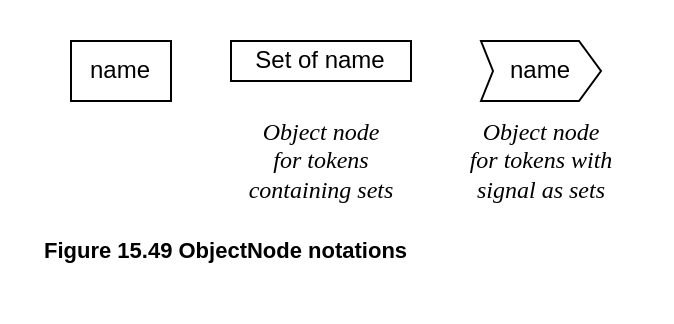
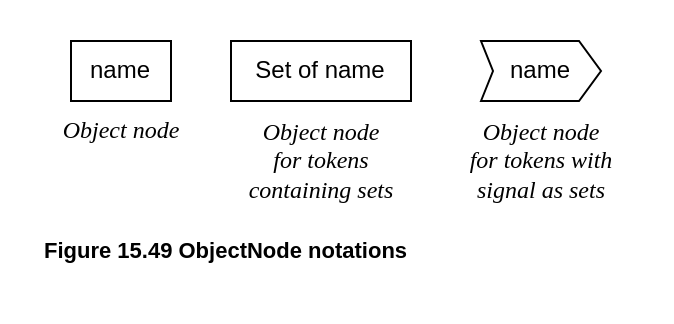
node "Set of name": size 180x40 -> 180x60
node "Object node": added
